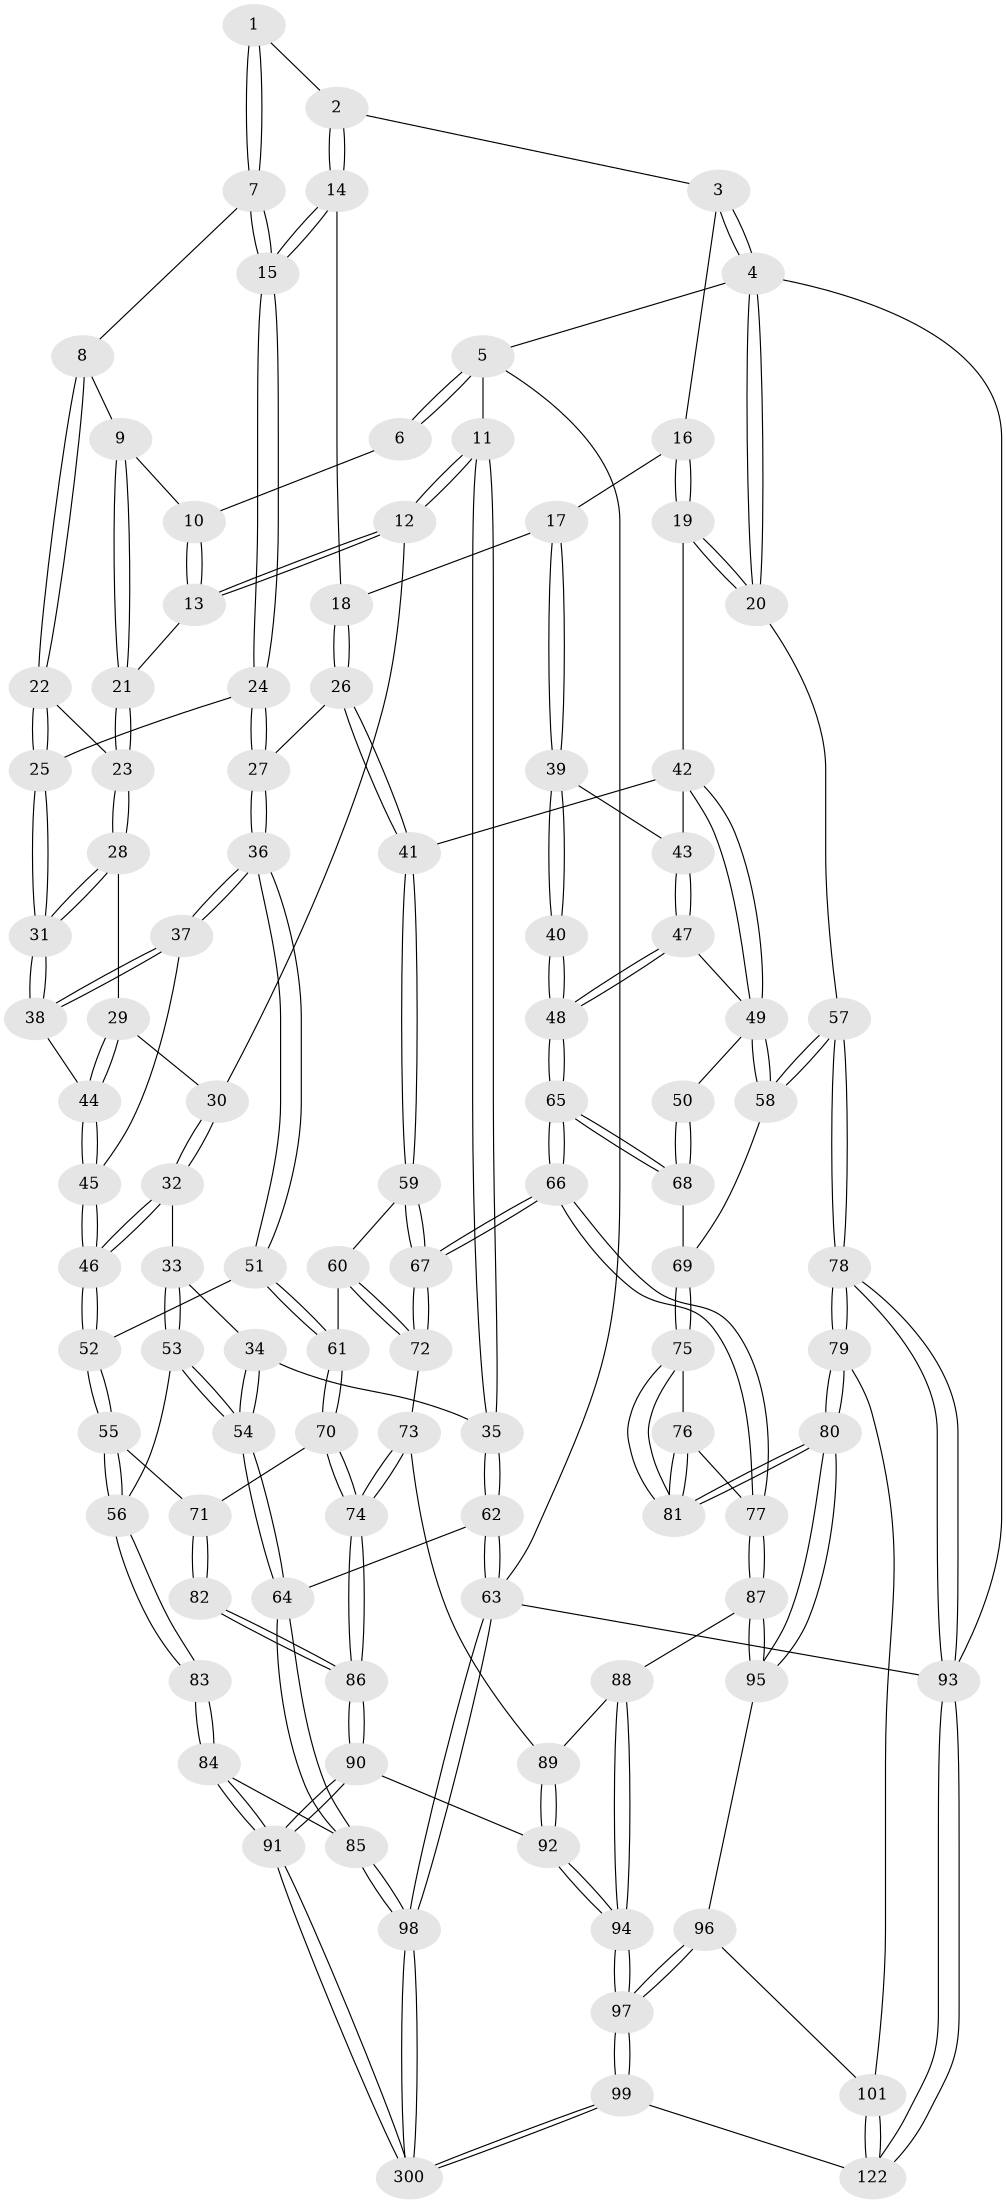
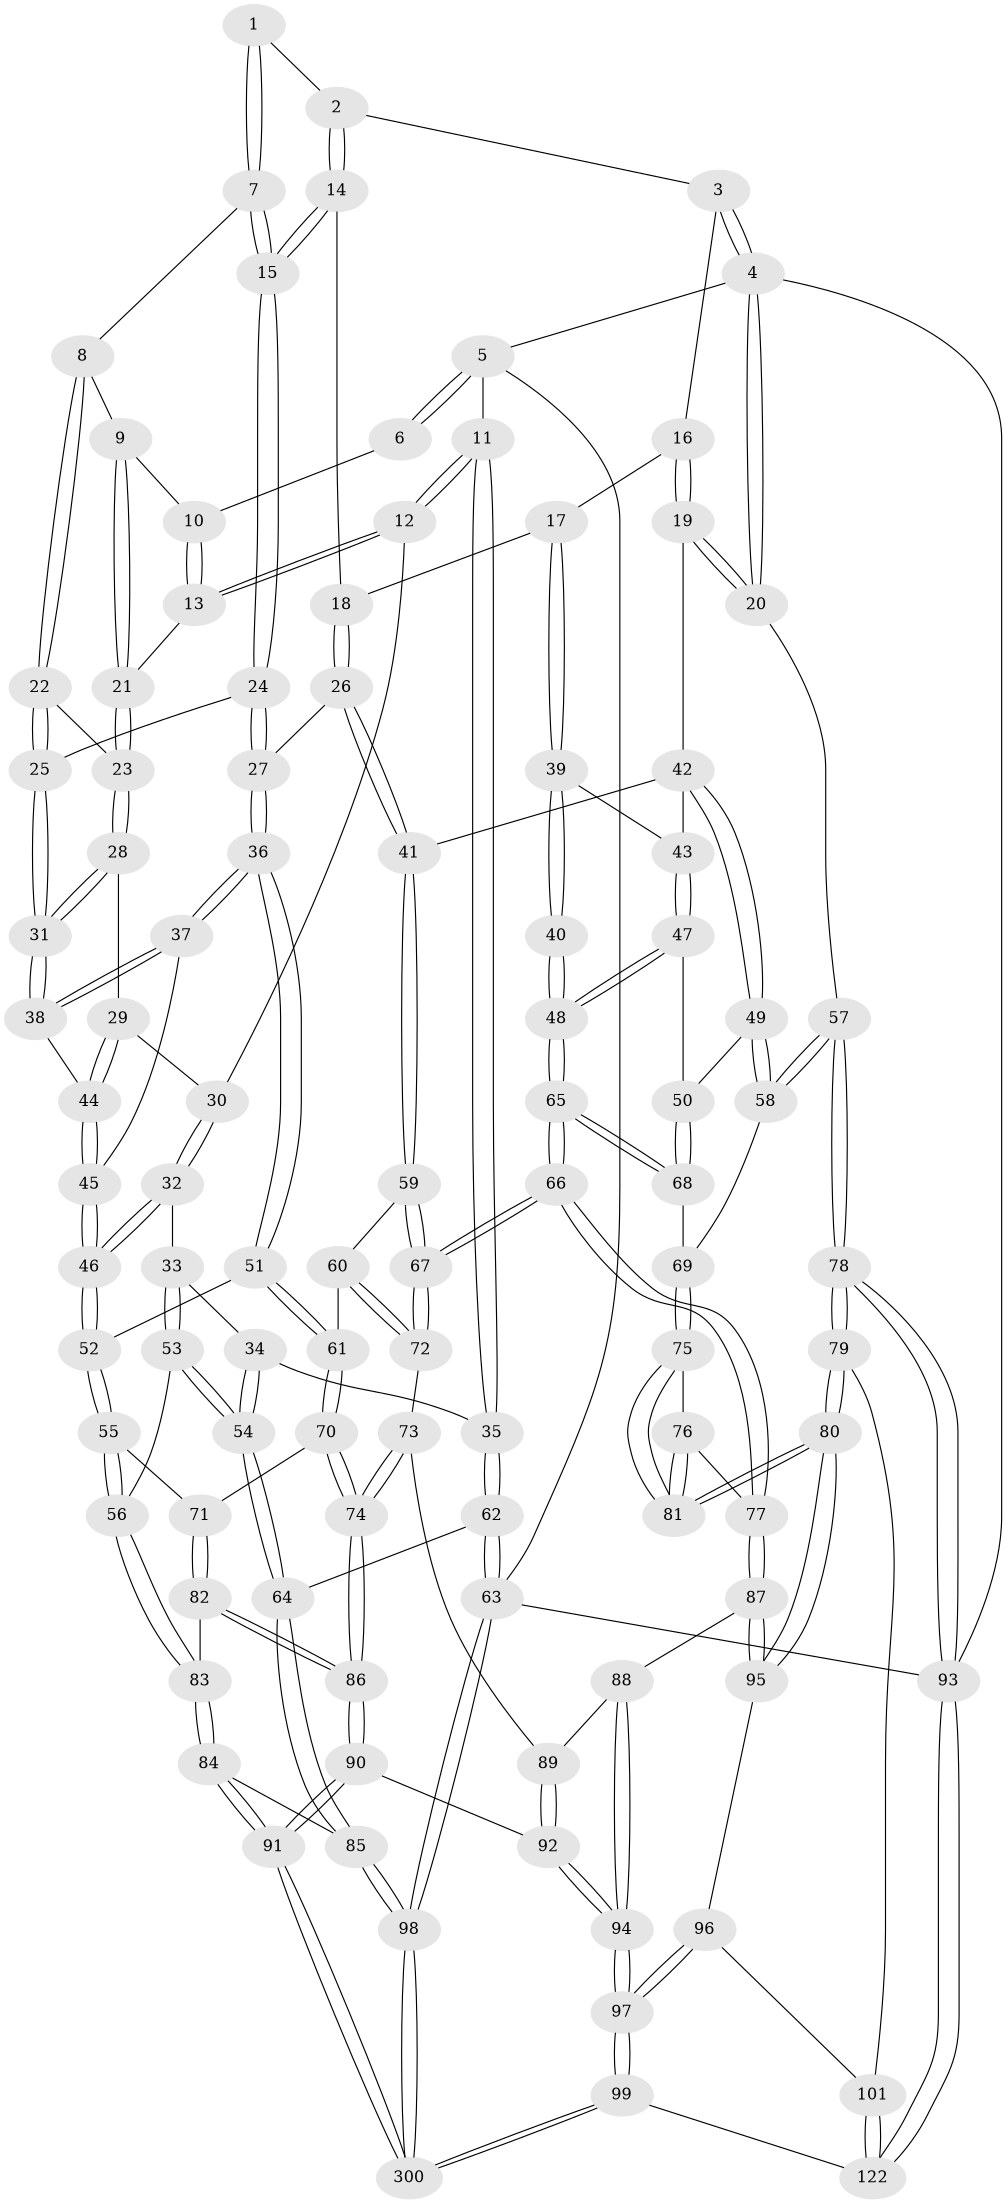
edge "47" -- "49": now "47" -- "50"
edge "82" -- "83": added
